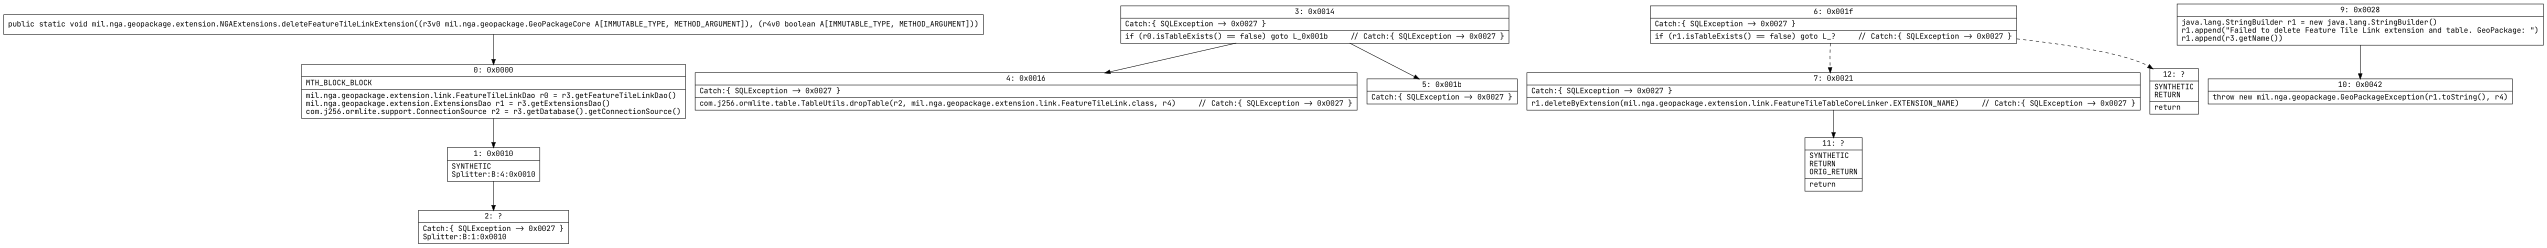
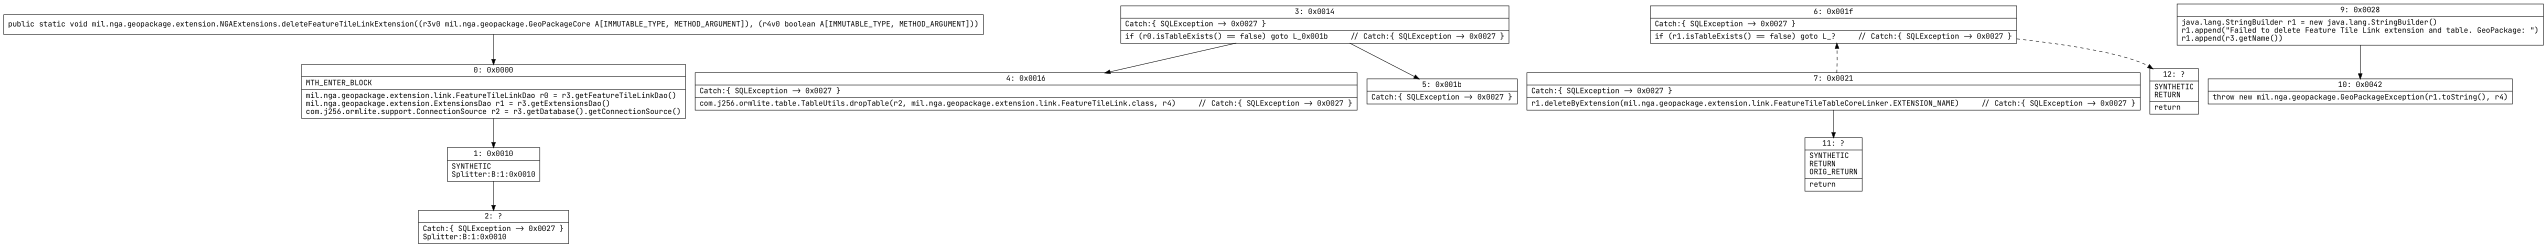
edge "6: 0x001f" -> "7: 0x0021": reversed
node "0: 0x0000": text "MTH_BLOCK_BLOCK" -> "MTH_ENTER_BLOCK"
node "1: 0x0010": text "Splitter:B:4:0x0010" -> "Splitter:B:1:0x0010"
